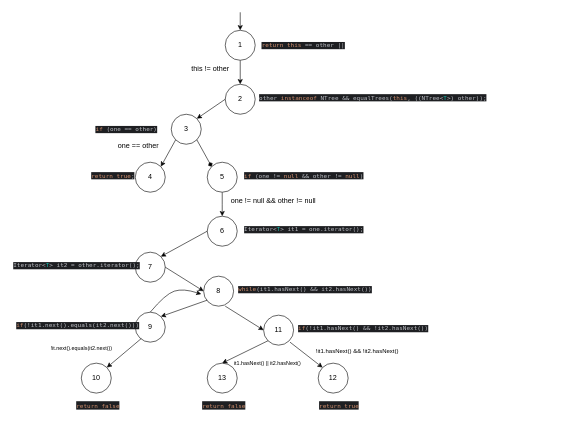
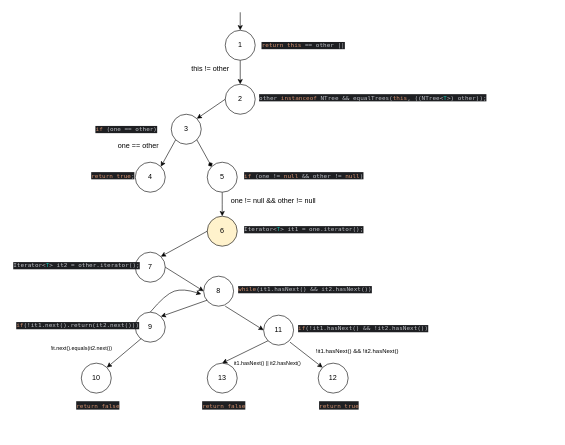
node "6": fillcolor #ffffff -> #fff2cc
node "if(!it1.next().equals(it2.next()))": label "if(!it1.next().equals(it2.next()))" -> "if(!it1.next().return(it2.next()))"
